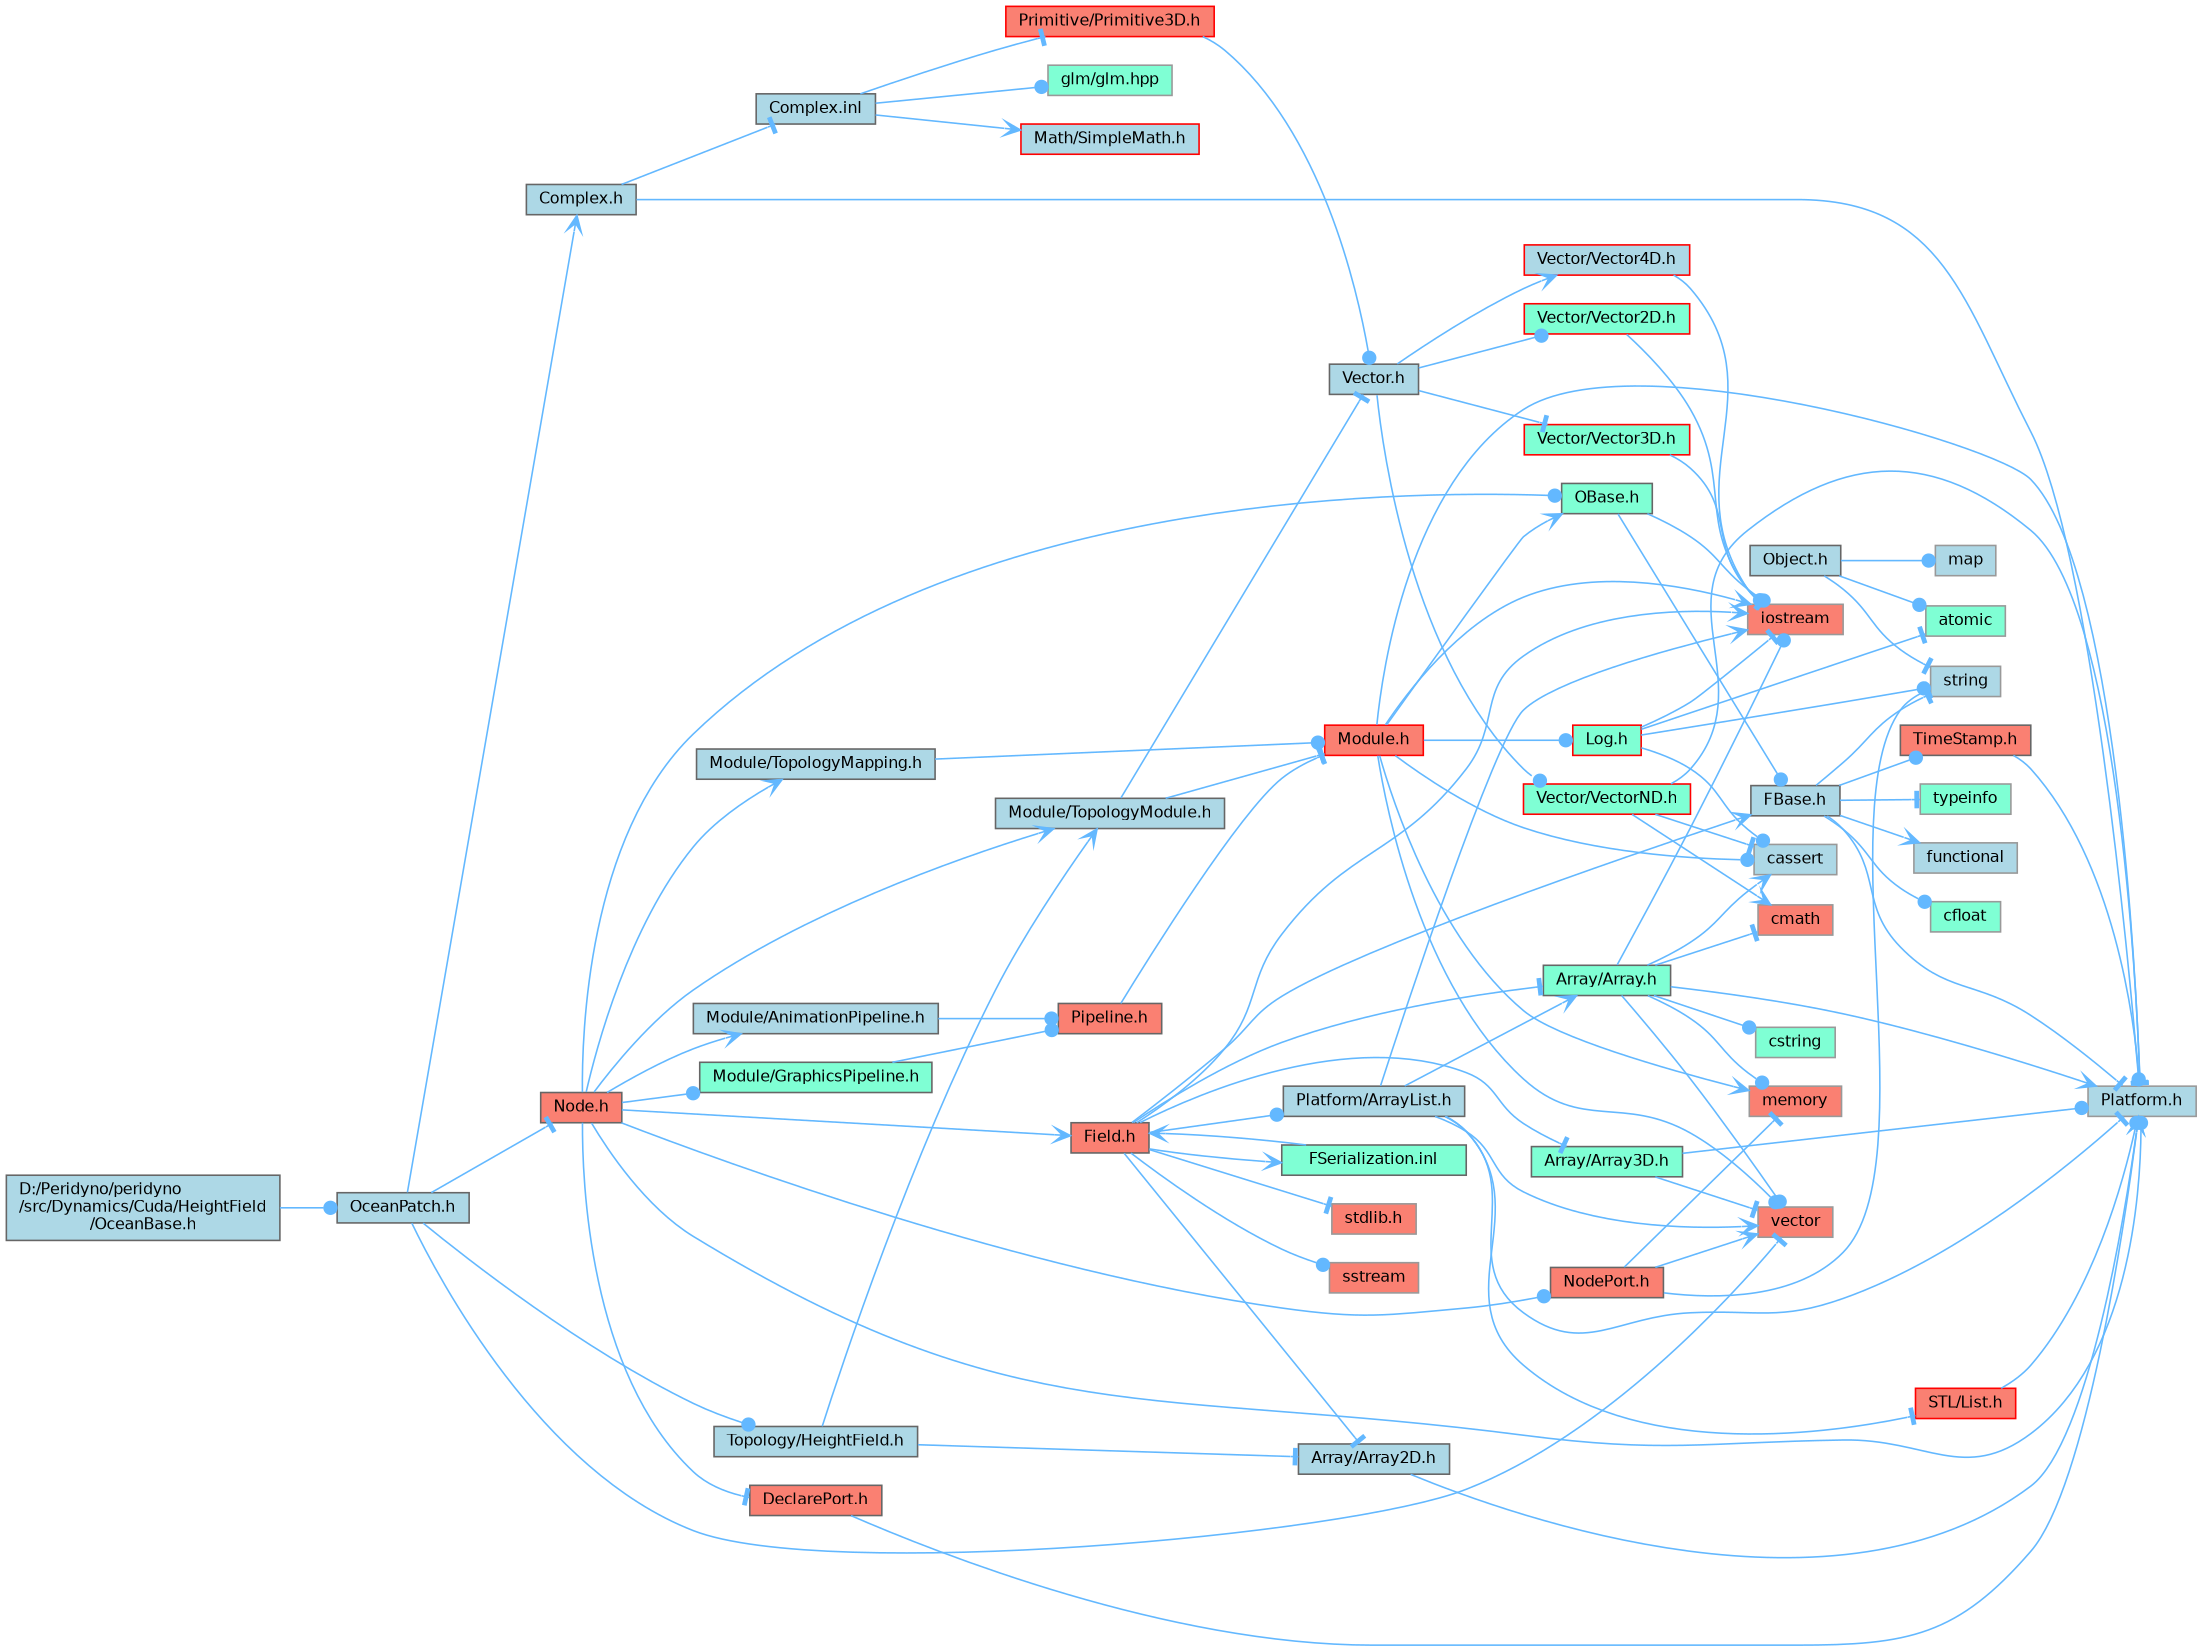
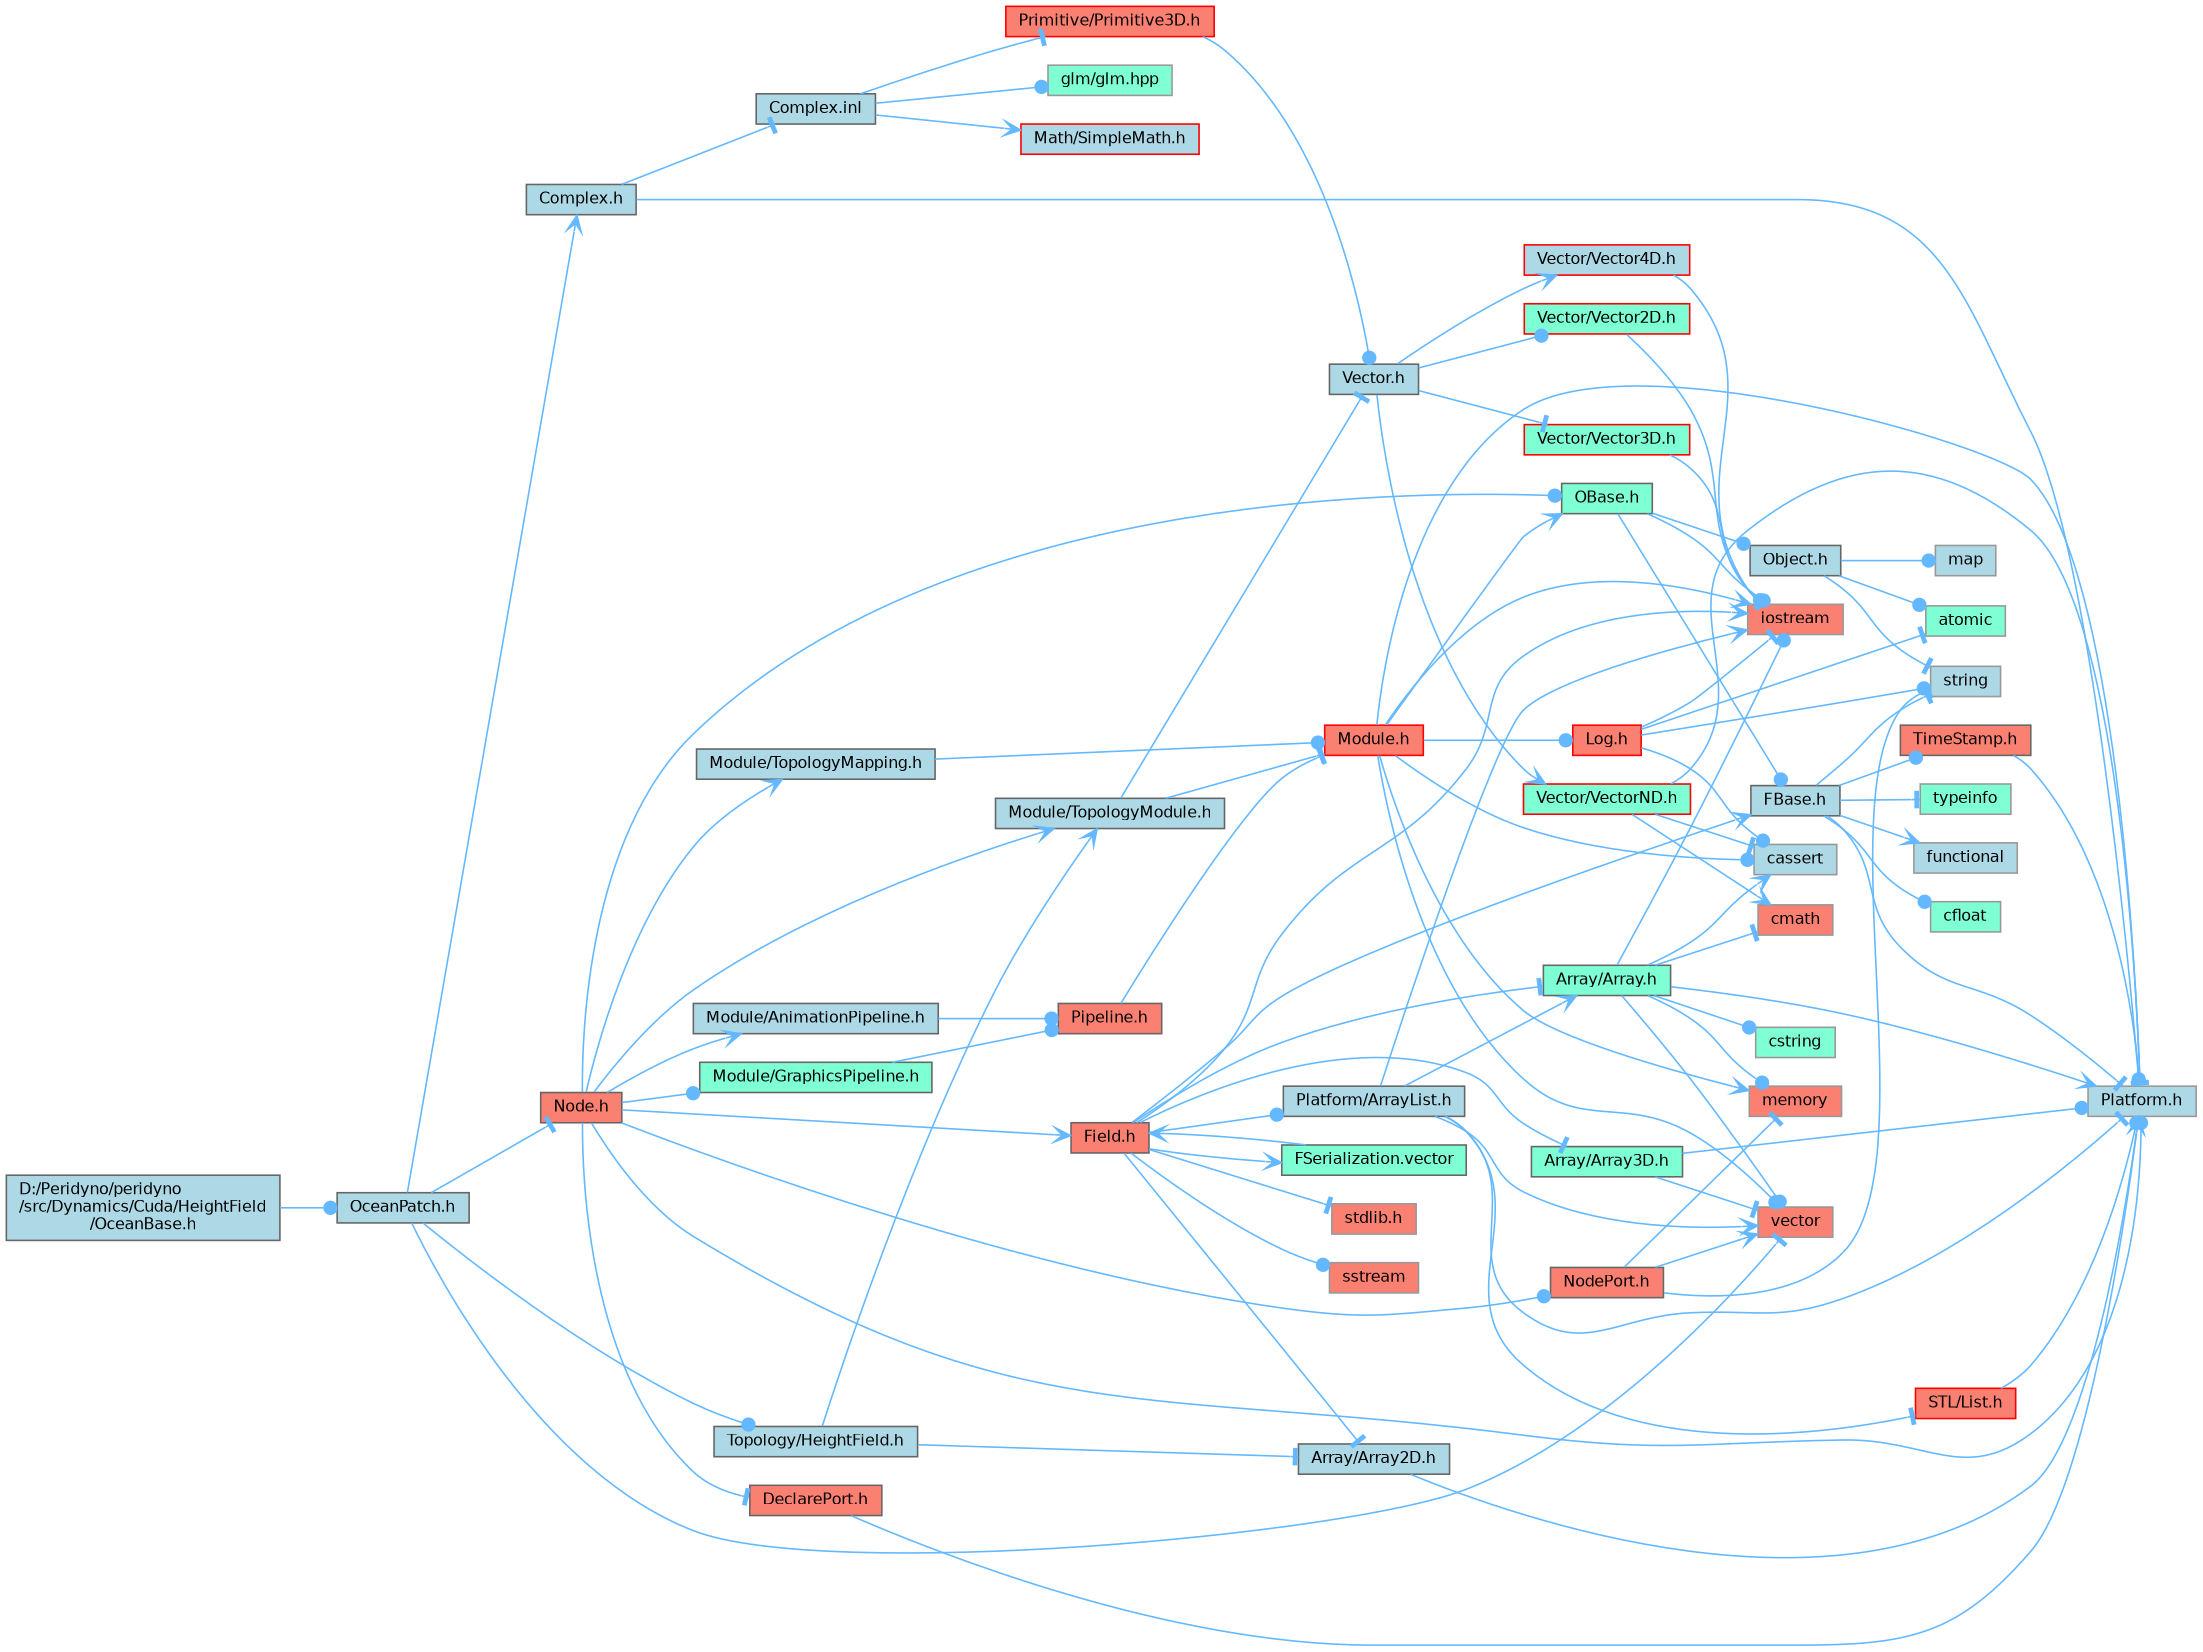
edge "OBase.h" -> "Object.h": added
edge "Vector.h" -> "Vector/VectorND.h": arrowhead dot -> vee
node "Log.h": fillcolor aquamarine -> salmon
node "FSerialization.inl": label "FSerialization.inl" -> "FSerialization.vector"
